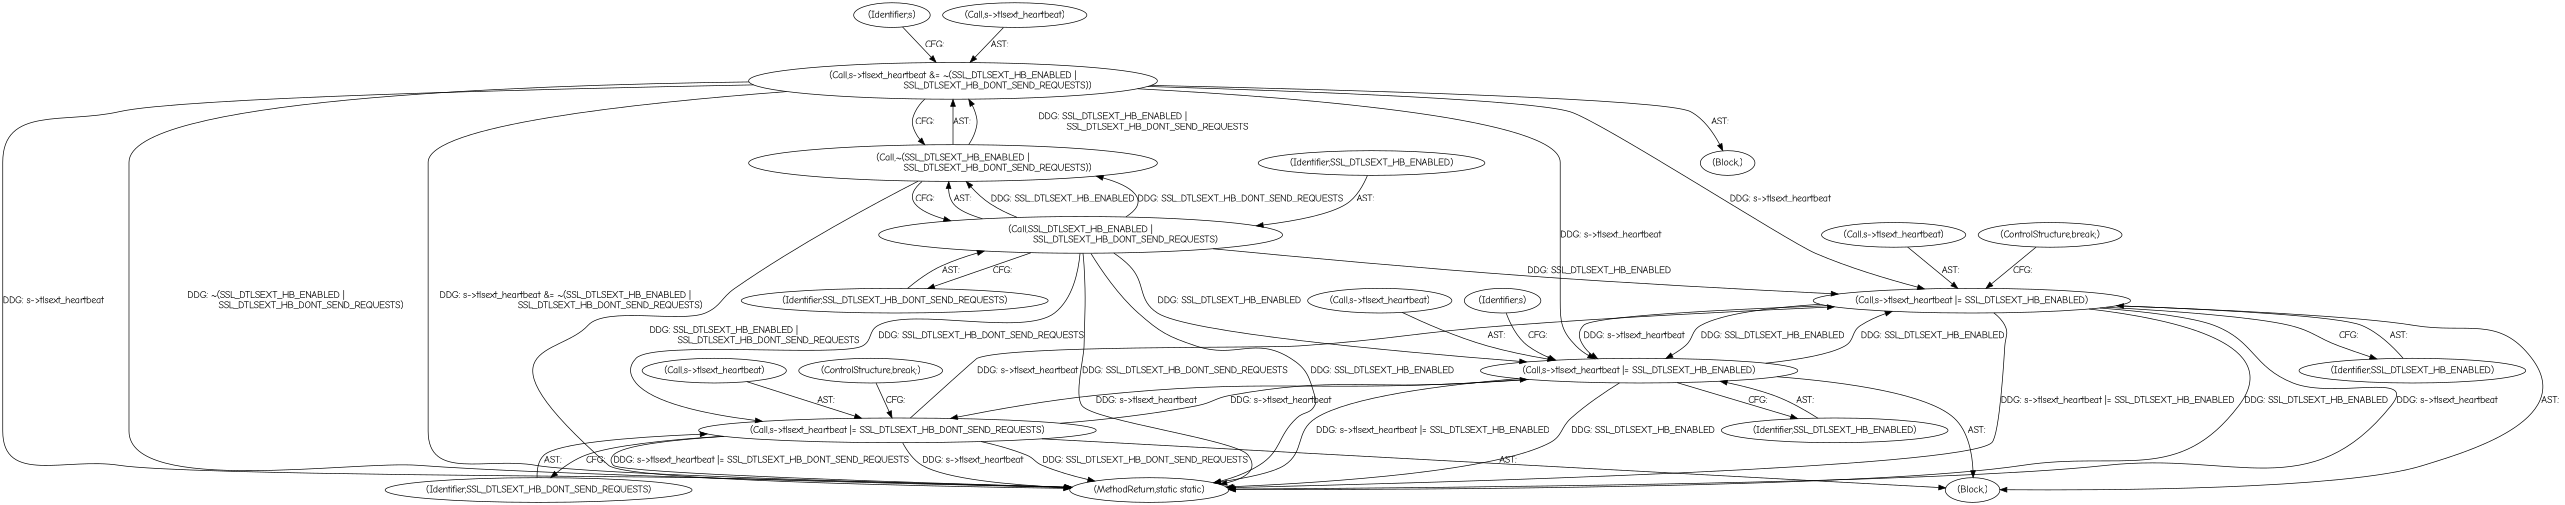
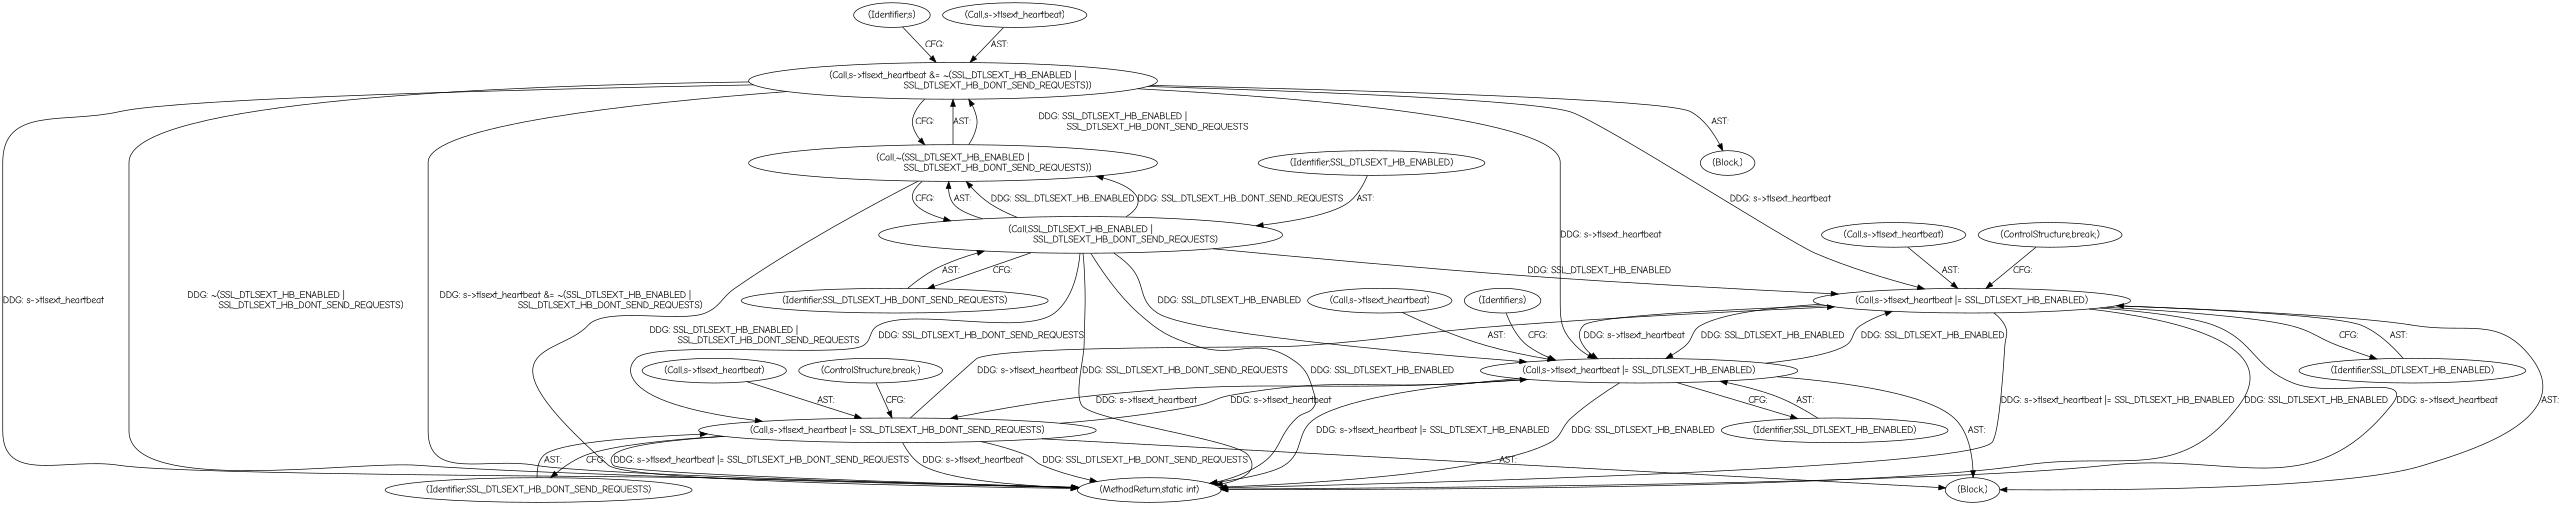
node "(MethodReturn,static static)": label "(MethodReturn,static static)" -> "(MethodReturn,static int)"
